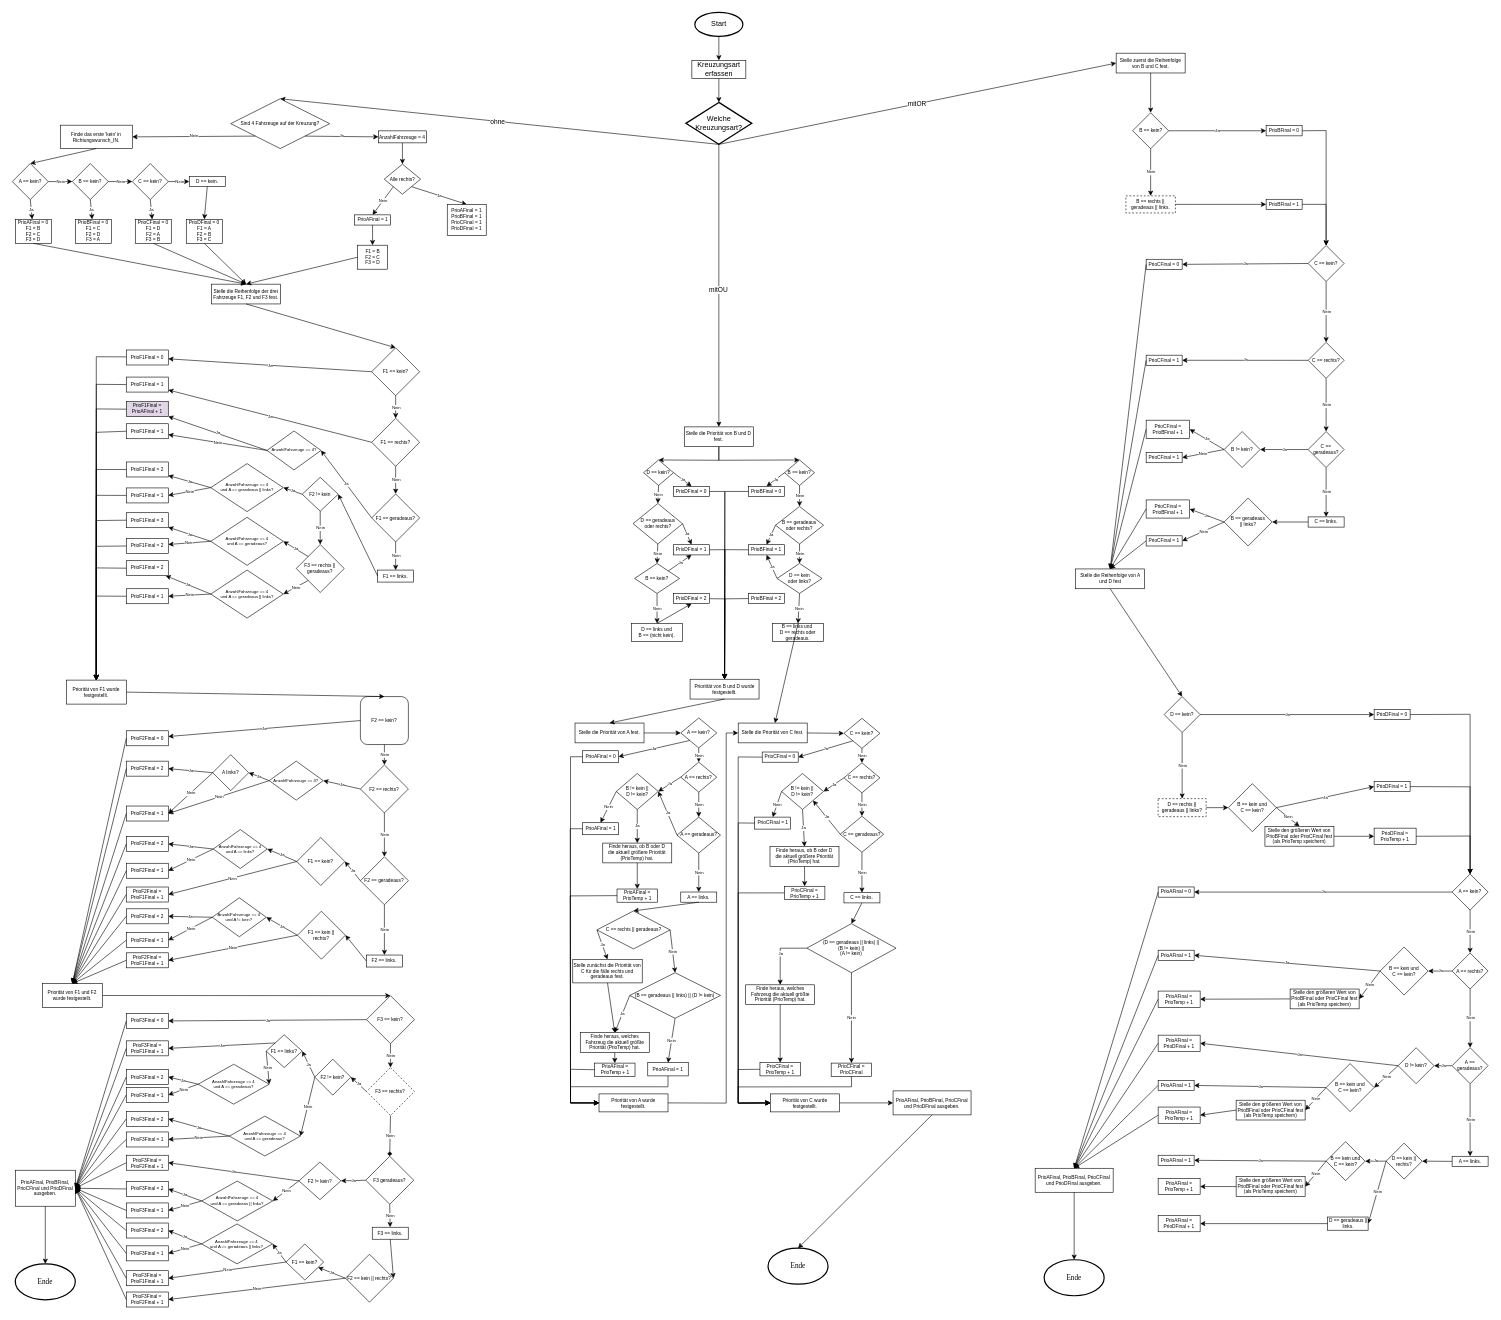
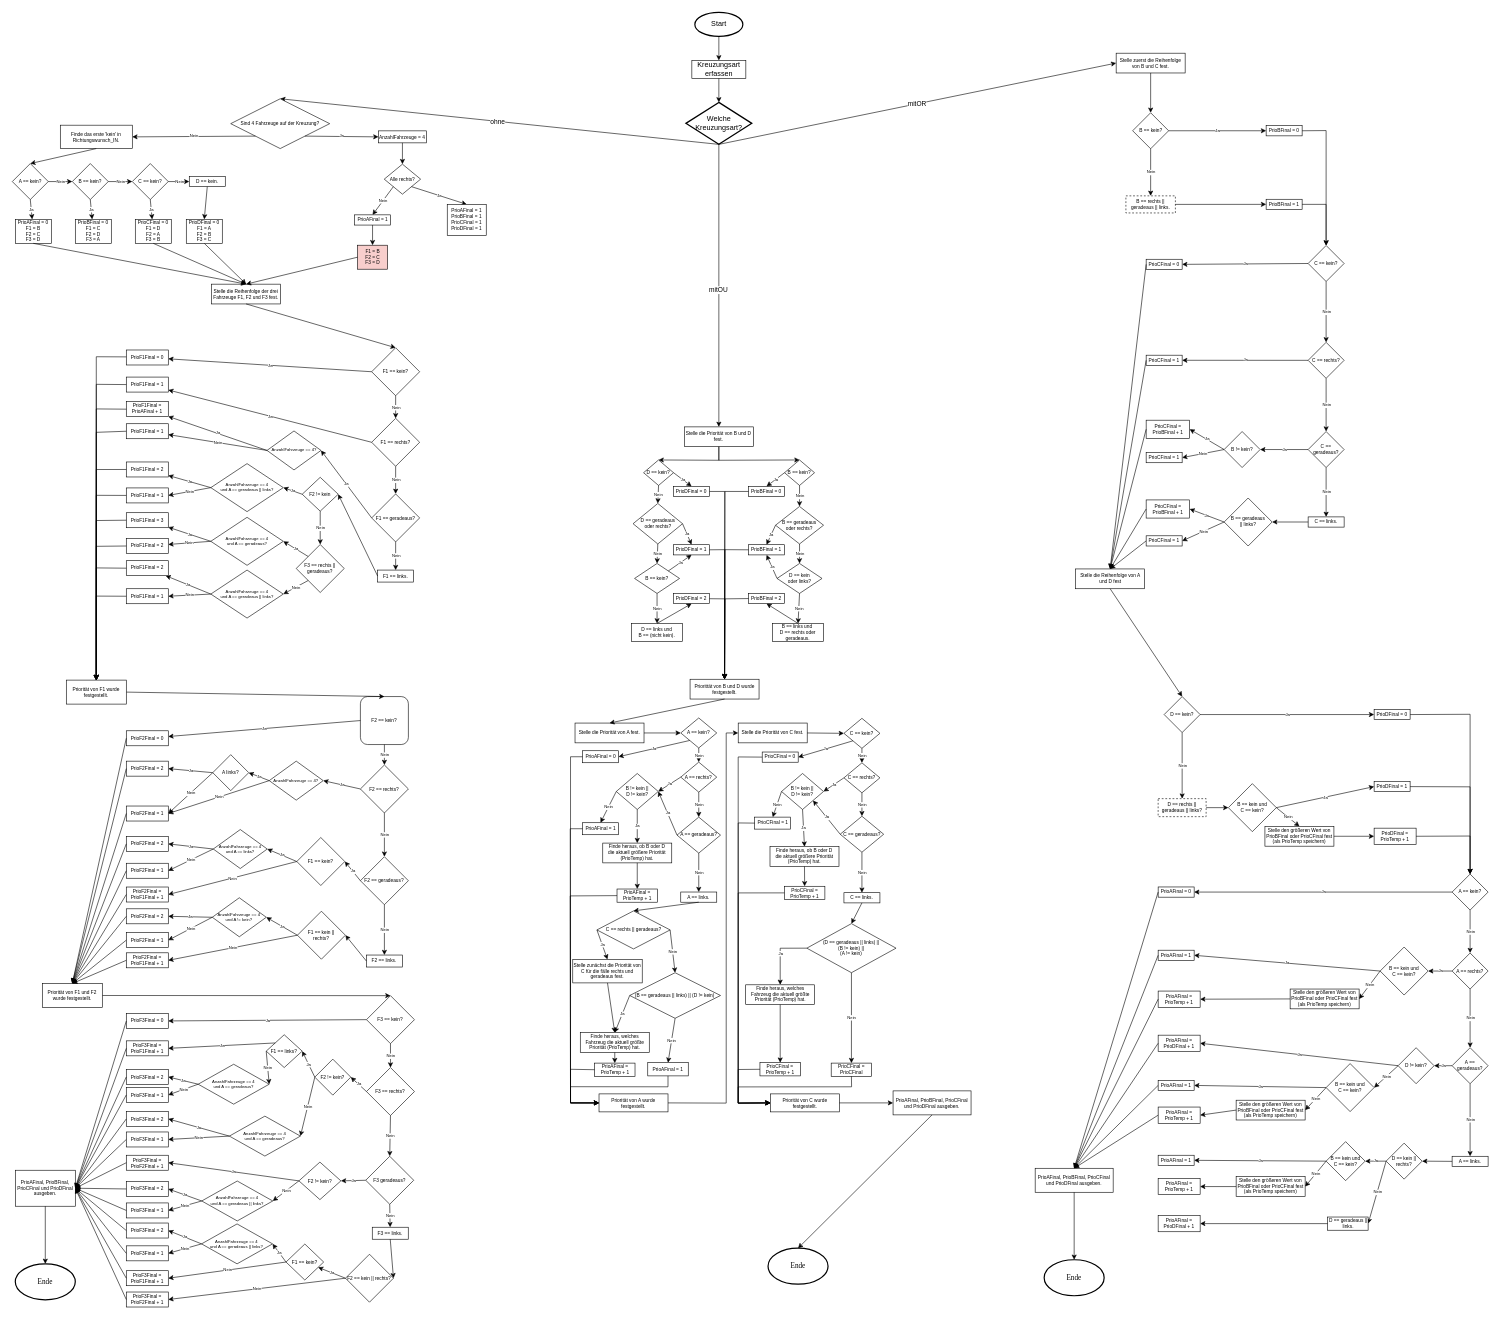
node "F1 = B F2 = C F3 = D": fillcolor #ffffff -> #f8cecc
node "PrioF1Final = PrioAFinal + 1": fillcolor #e1d5e7 -> #ffffff
edge "B == links und D == rechts oder geradeaus." -> "Stelle die Priorität von C fest.": now "B == links und D == rechts oder geradeaus." -> "PrioBFinal = 2"
node "F3 == rechts?": style dashed -> solid
edge "F3 == rechts?" -> "F3 geradeaus?": arrowhead diamond -> classic
